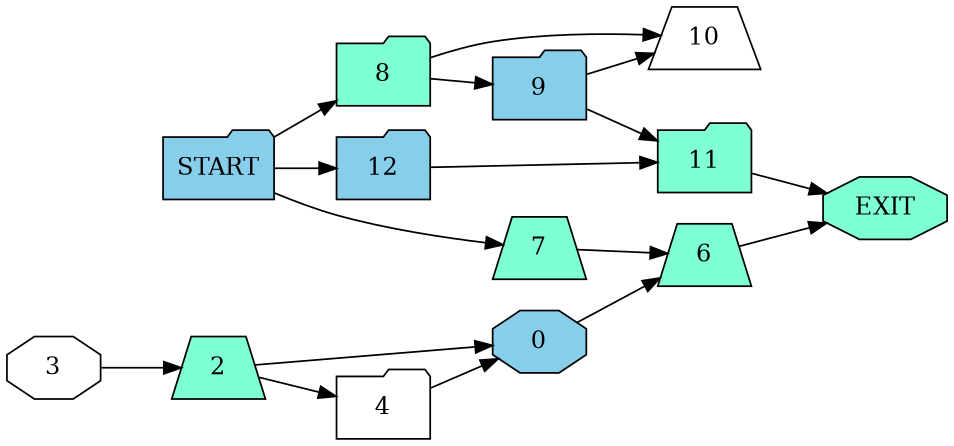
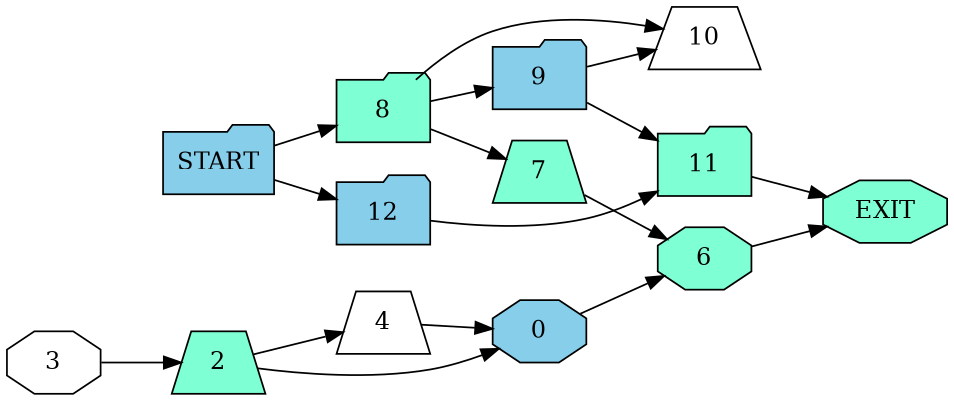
edge "START" -> "7": now "8" -> "7"
node "6": shape trapezium -> octagon
node "4": shape folder -> trapezium
